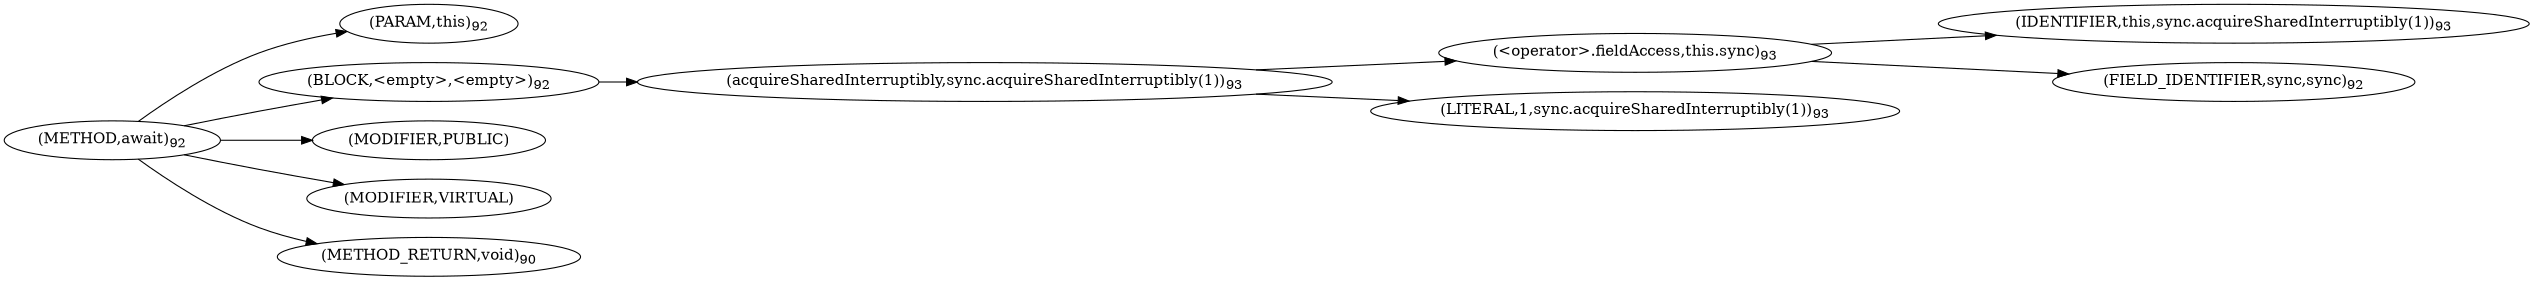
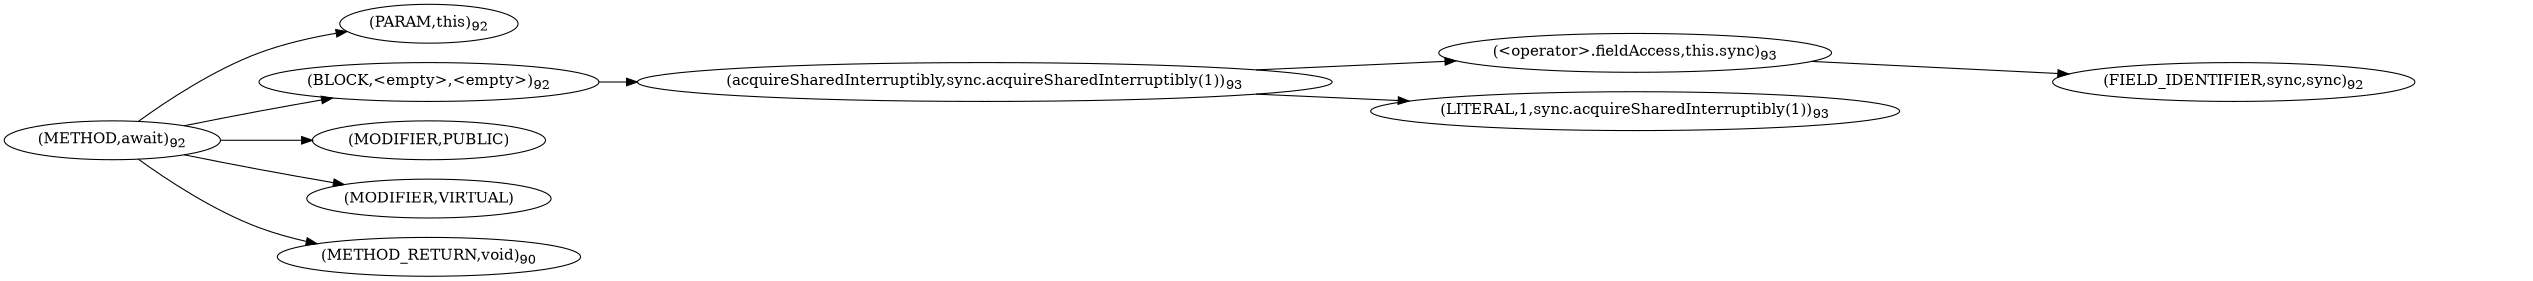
node "(IDENTIFIER,this,sync.acquireSharedInterruptibly(1))": removed
